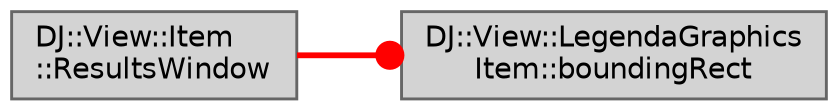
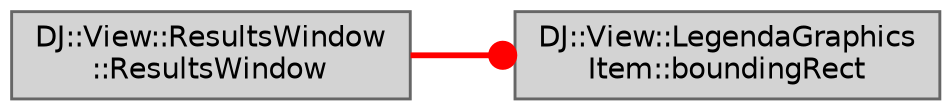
node "DJ::View::Item ::ResultsWindow": label "DJ::View::Item ::ResultsWindow" -> "DJ::View::ResultsWindow ::ResultsWindow"
